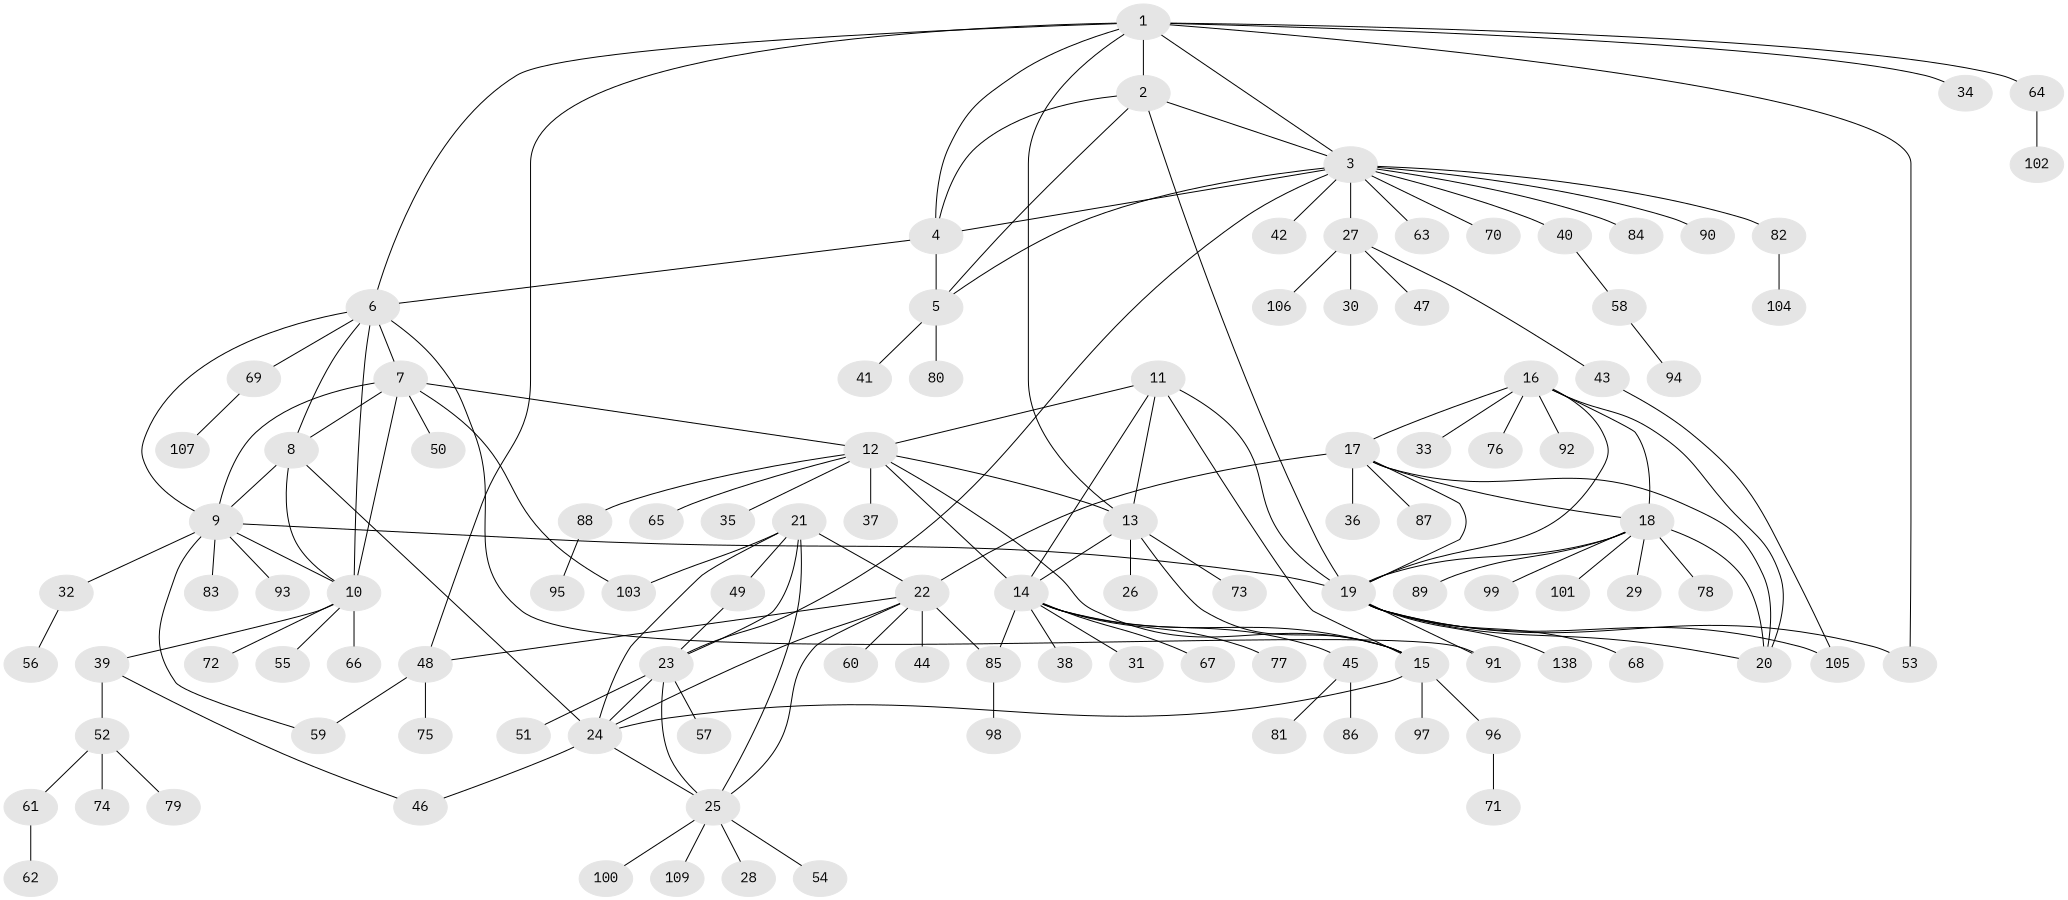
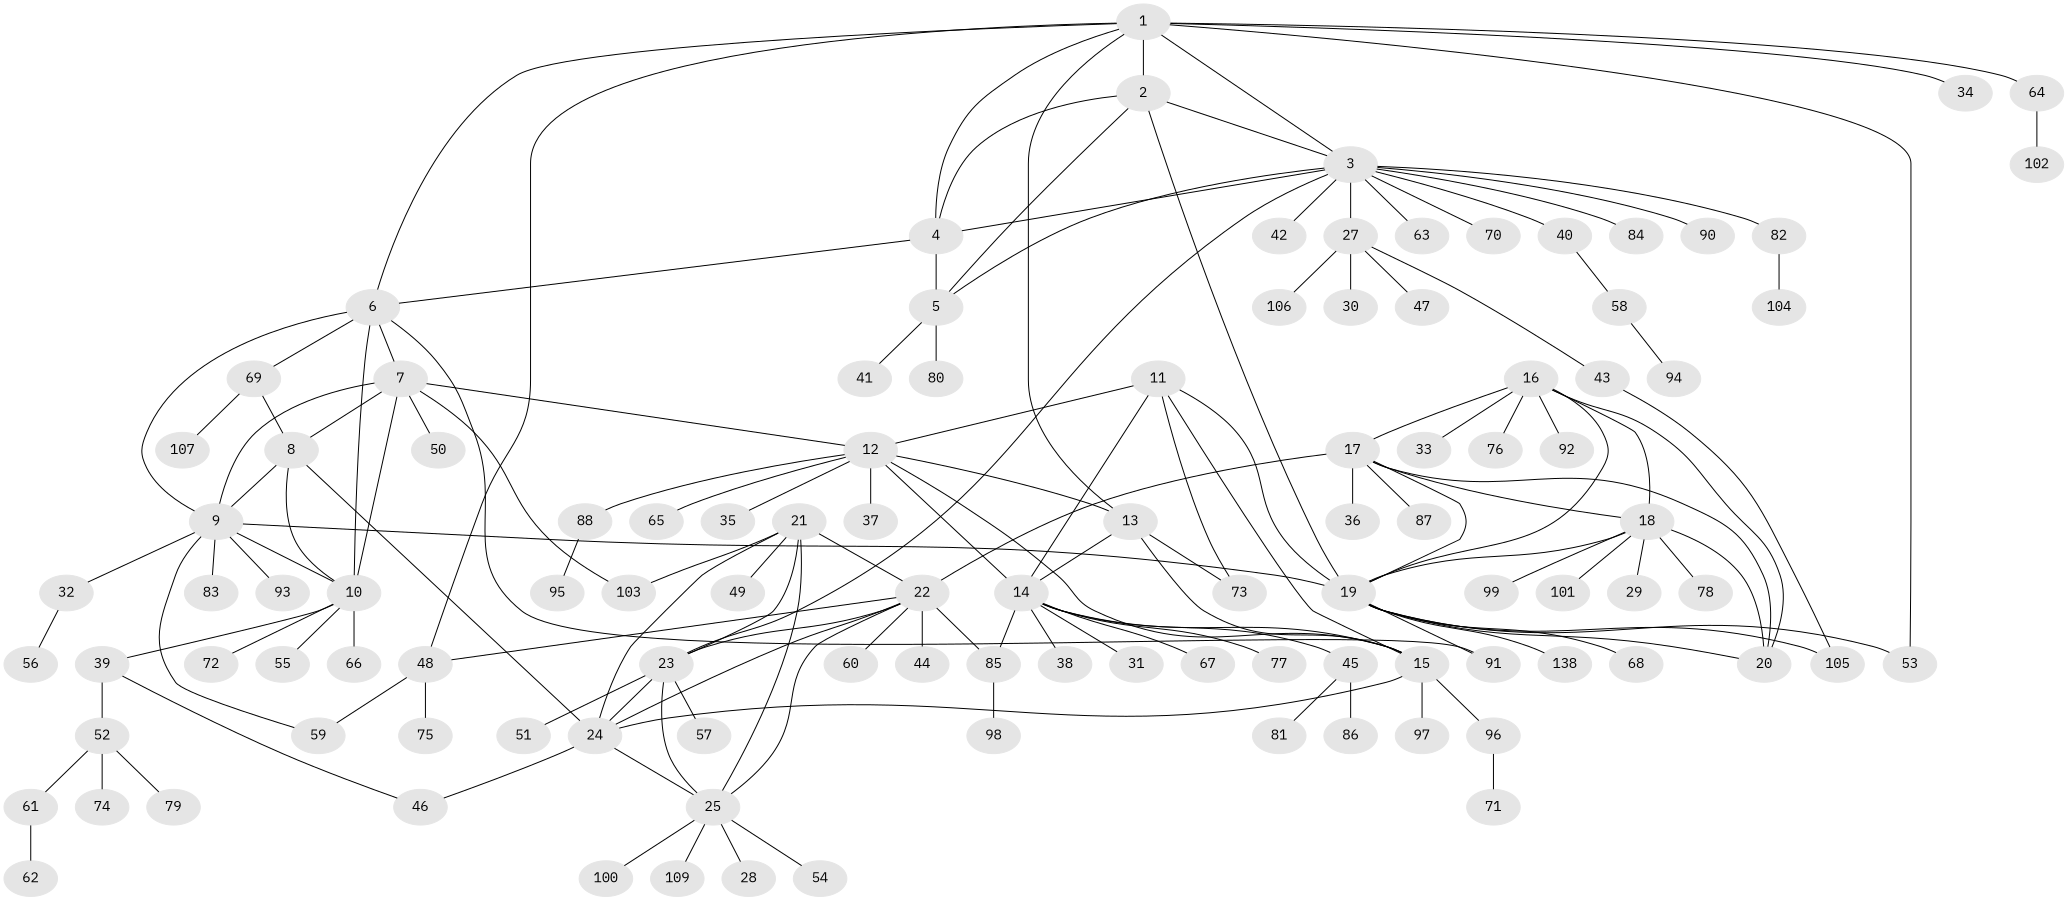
edge "6" -- "8": now "69" -- "8"
edge "11" -- "13": now "11" -- "73"
node "26": removed
node "89": removed
edge "49" -- "23": now "22" -- "23"
